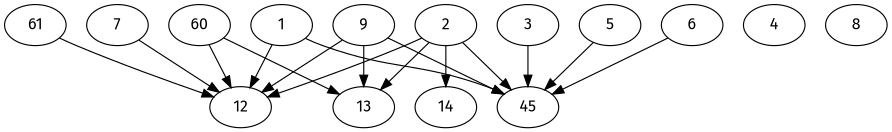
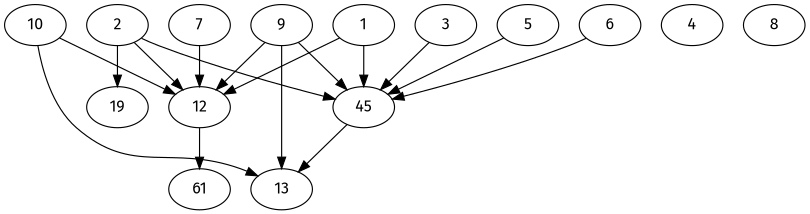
node "60": label "60" -> "10"
edge "2" -> "13": now "45" -> "13"
edge "61" -> "12": reversed
node "14": label "14" -> "19"
